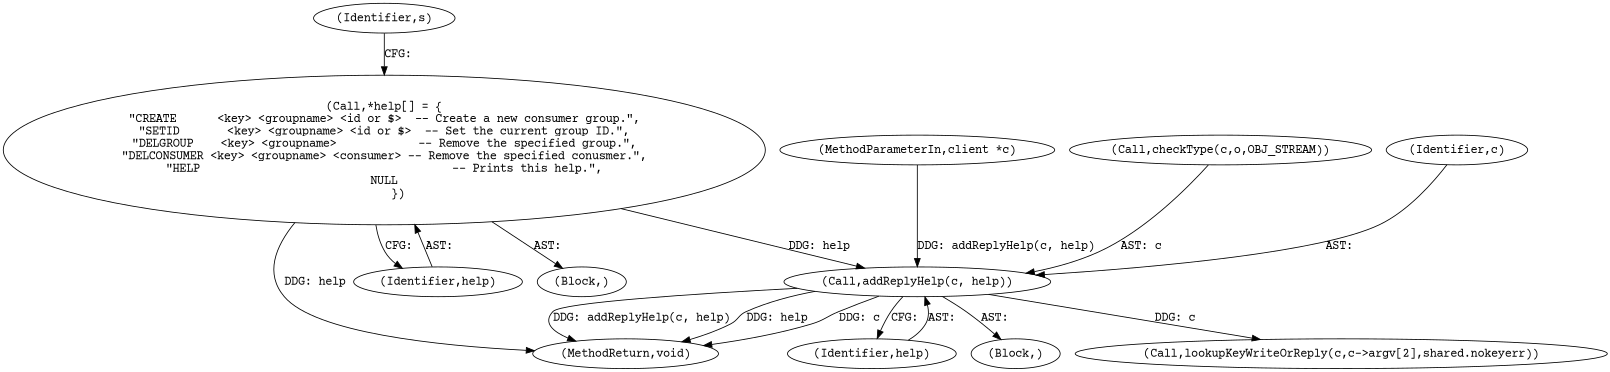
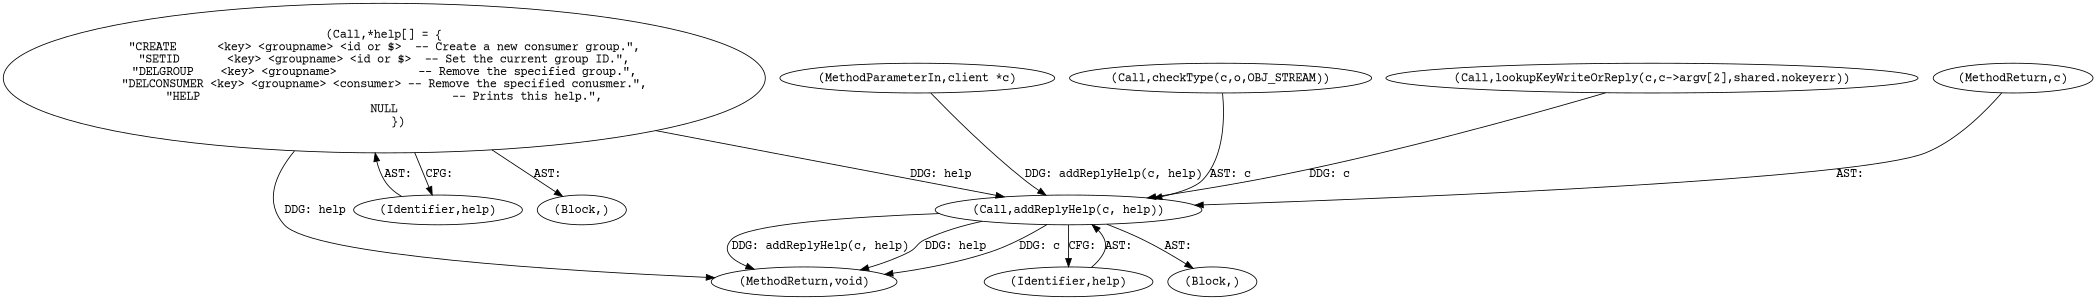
node "(Identifier,s)": removed
node "(Identifier,c)": label "(Identifier,c)" -> "(MethodReturn,c)"
edge "(Call,addReplyHelp(c, help))" -> "(Call,lookupKeyWriteOrReply(c,c->argv[2],shared.nokeyerr))": reversed
